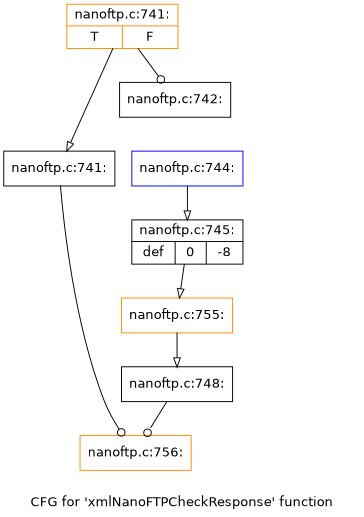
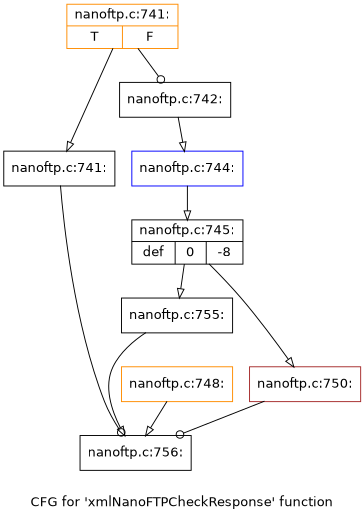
edge "nanoftp.c:742:" -> "nanoftp.c:744:": added
node "nanoftp.c:755:": color darkorange -> black
edge "nanoftp.c:755:" -> "nanoftp.c:748:": now "nanoftp.c:755:" -> "nanoftp.c:756:"
node "nanoftp.c:748:": color black -> darkorange
node "nanoftp.c:750:": added
edge "nanoftp.c:748:" -> "nanoftp.c:756:": arrowhead odot -> onormal
node "nanoftp.c:756:": color darkorange -> black
